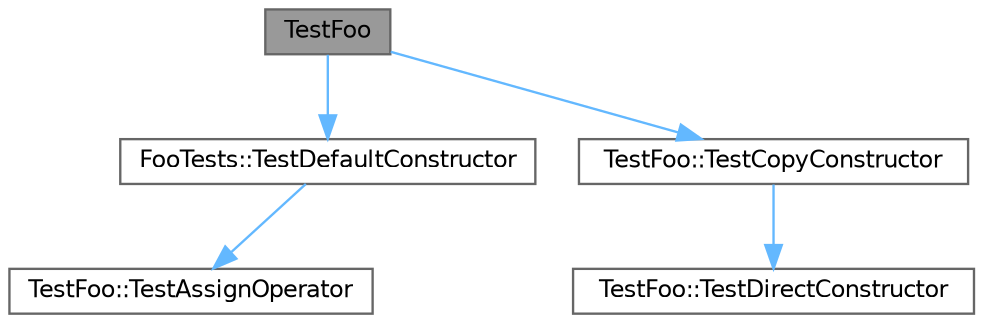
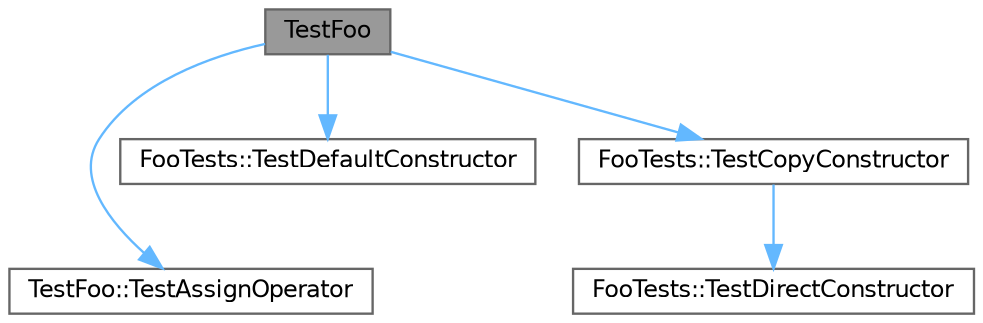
node "TestFoo::TestCopyConstructor": label "TestFoo::TestCopyConstructor" -> "FooTests::TestCopyConstructor"
edge "FooTests::TestDefaultConstructor" -> "TestFoo::TestAssignOperator": now "TestFoo" -> "TestFoo::TestAssignOperator"
node "TestFoo::TestDirectConstructor": label "TestFoo::TestDirectConstructor" -> "FooTests::TestDirectConstructor"
